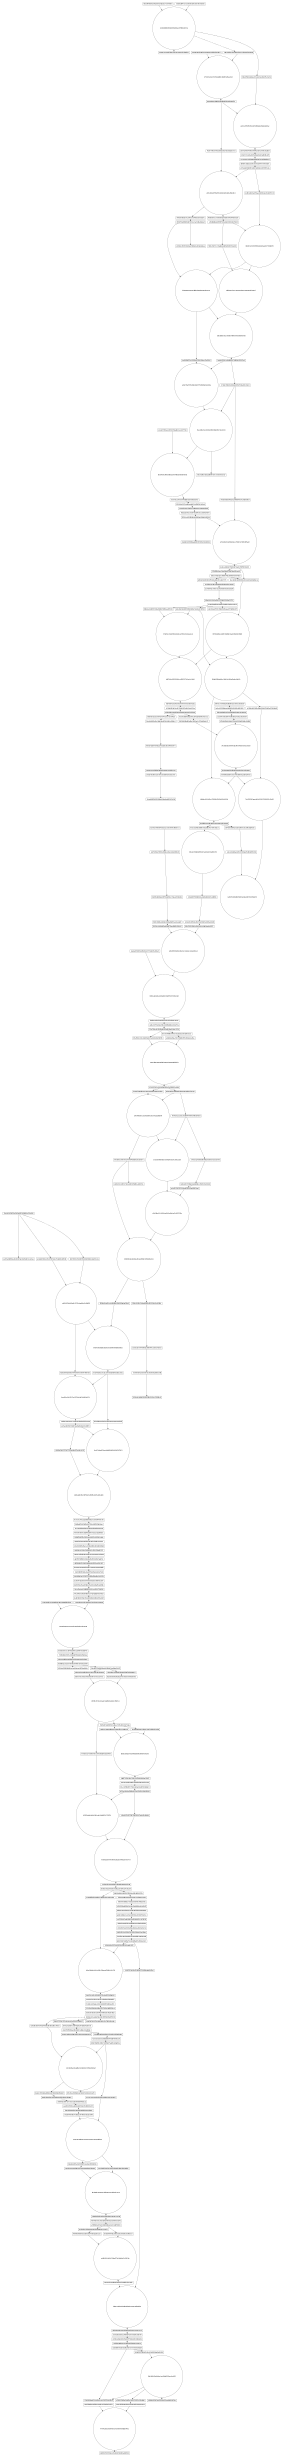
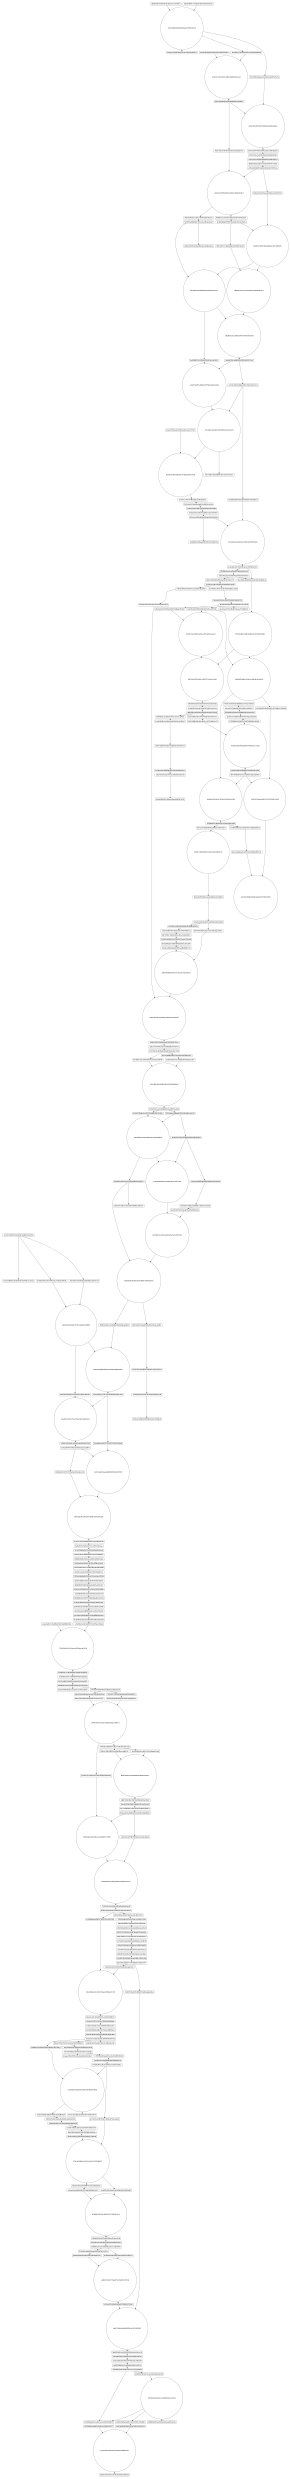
node "77ef9a2989aae5e9ad7844c1d30c759118c68ed5": added
node "843c41f94e6f18be7bd60f688c8bd2a8b3695624": added
